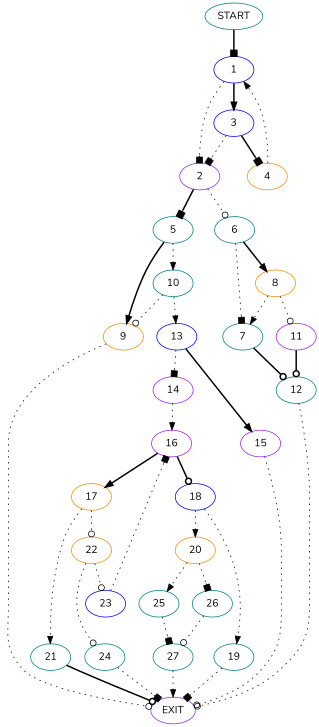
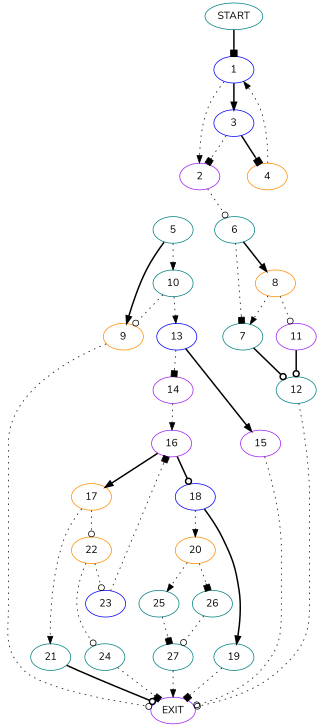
edge "1" -> "2": arrowhead box -> normal
edge "2" -> "5": removed
edge "18" -> "19": style dotted -> bold
